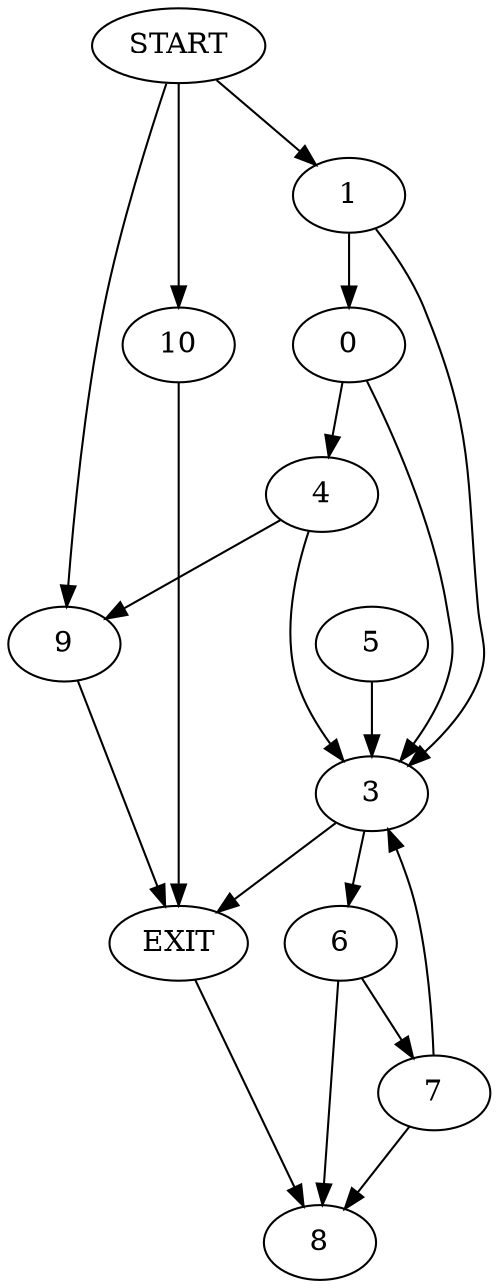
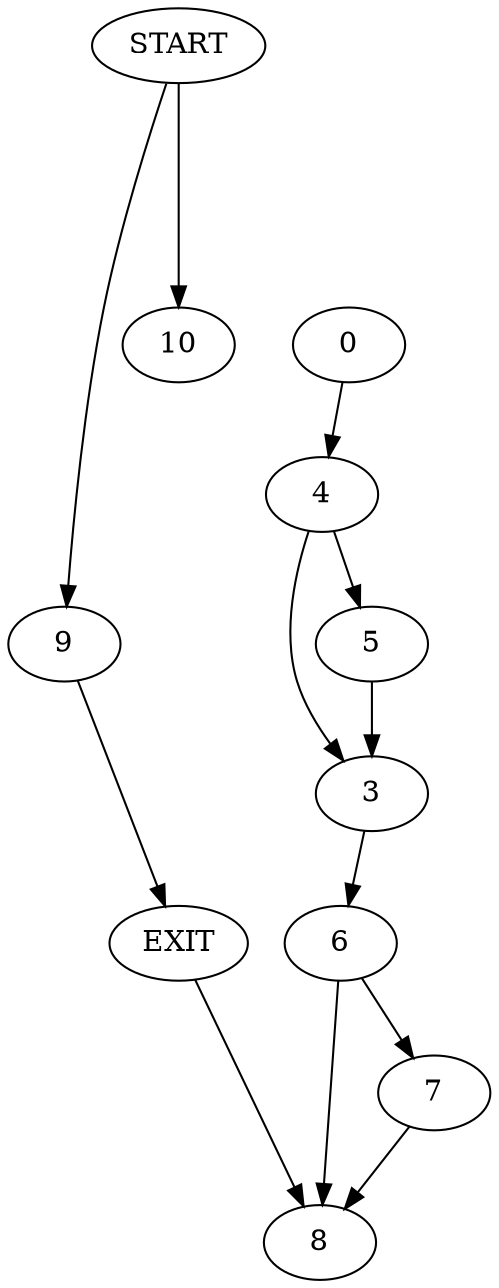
node "1": removed
edge "0" -> "3": removed
edge "4" -> "9": now "4" -> "5"
edge "10" -> "EXIT": removed
edge "3" -> "EXIT": removed
edge "7" -> "3": removed
